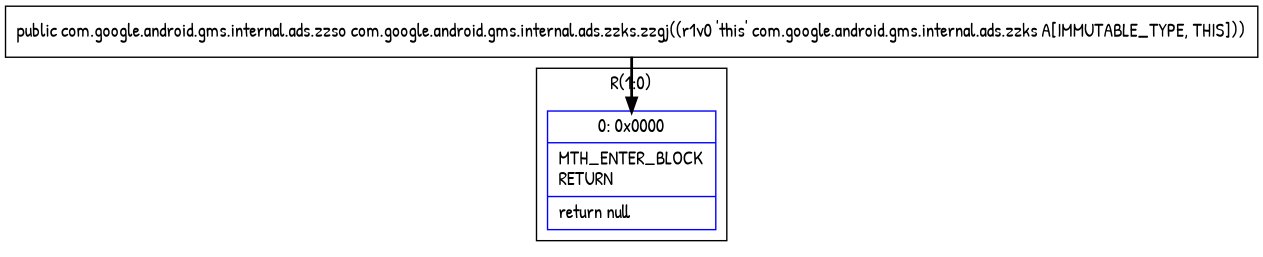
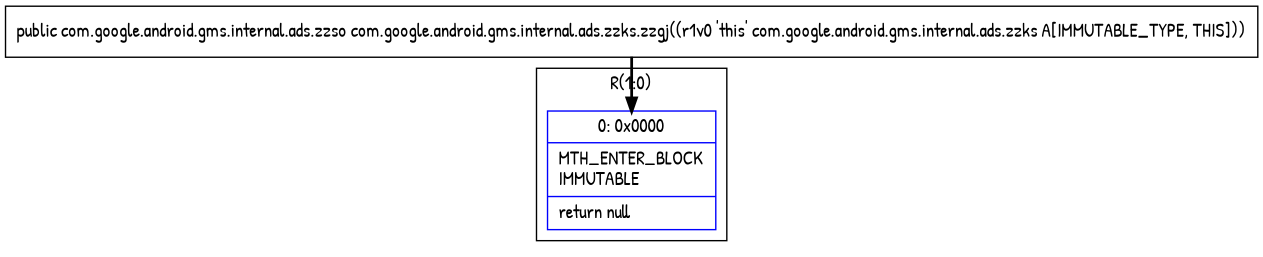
node "0: 0x0000": text "RETURN" -> "IMMUTABLE"
